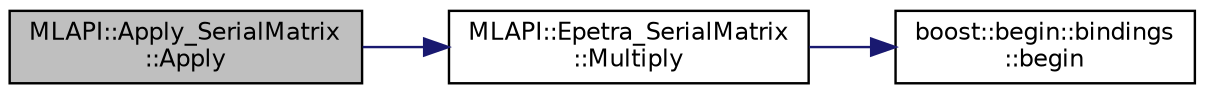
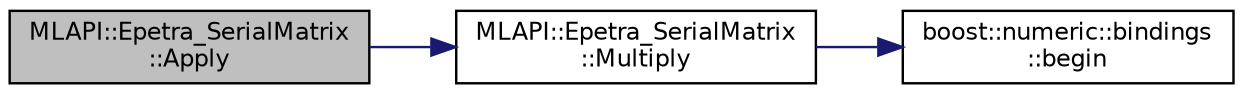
node "MLAPI::Apply_SerialMatrix ::Apply": label "MLAPI::Apply_SerialMatrix ::Apply" -> "MLAPI::Epetra_SerialMatrix ::Apply"
node "boost::begin::bindings ::begin": label "boost::begin::bindings ::begin" -> "boost::numeric::bindings ::begin"
